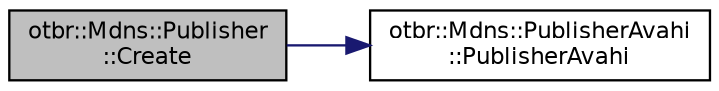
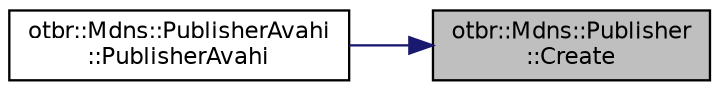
edge "otbr::Mdns::Publisher ::Create" -> "otbr::Mdns::PublisherAvahi ::PublisherAvahi": reversed
